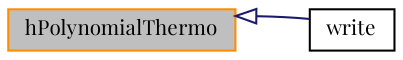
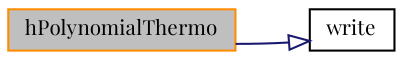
edge "write" -> "hPolynomialThermo": reversed
